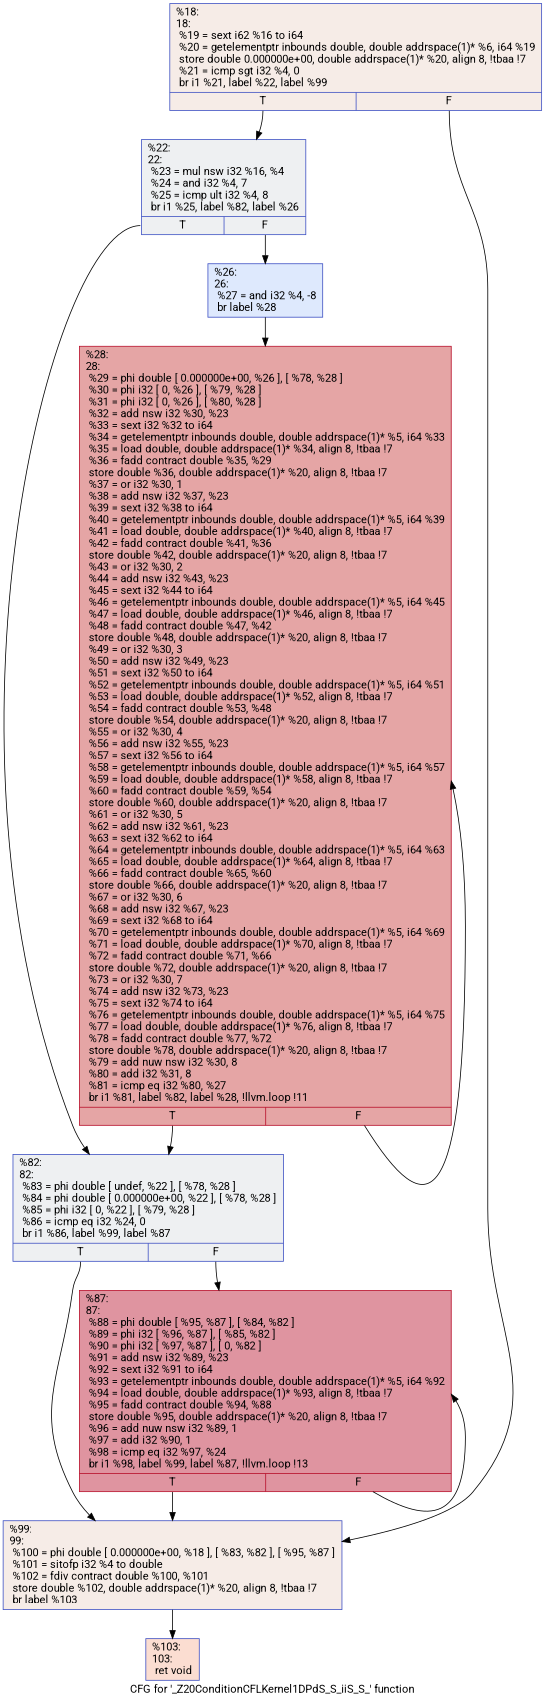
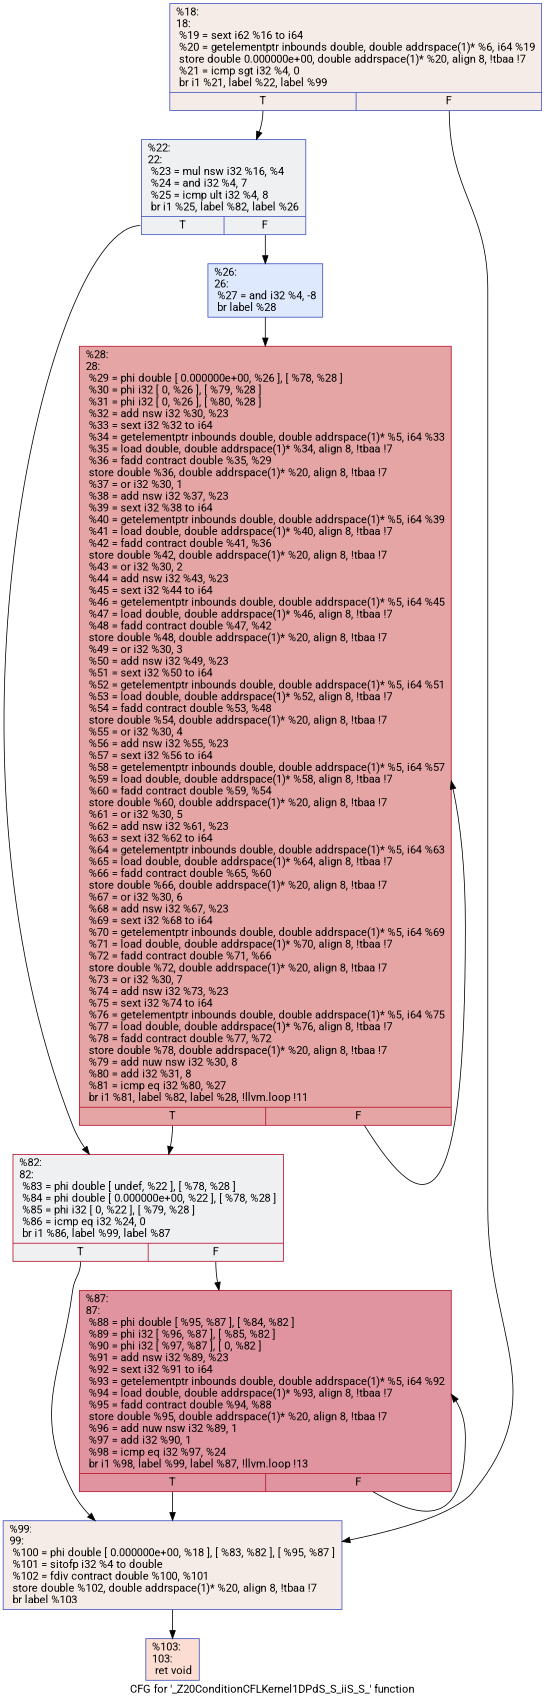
node "%82:": color #3d50c3ff -> #b70d28ff
